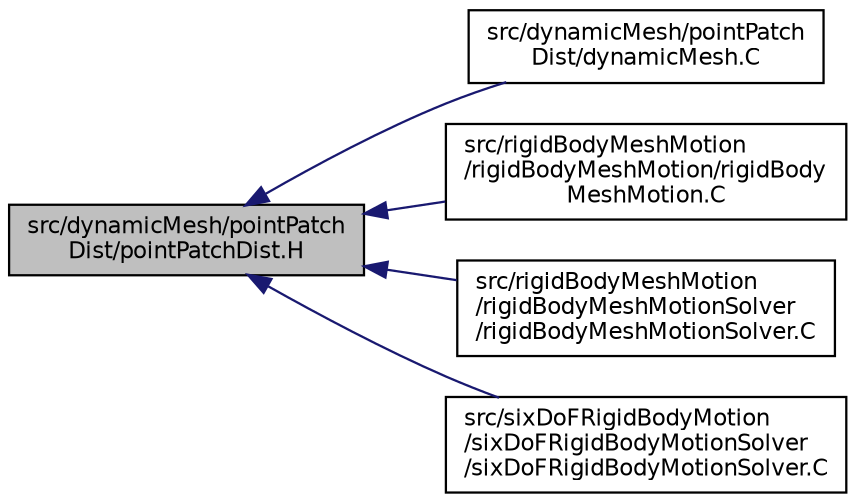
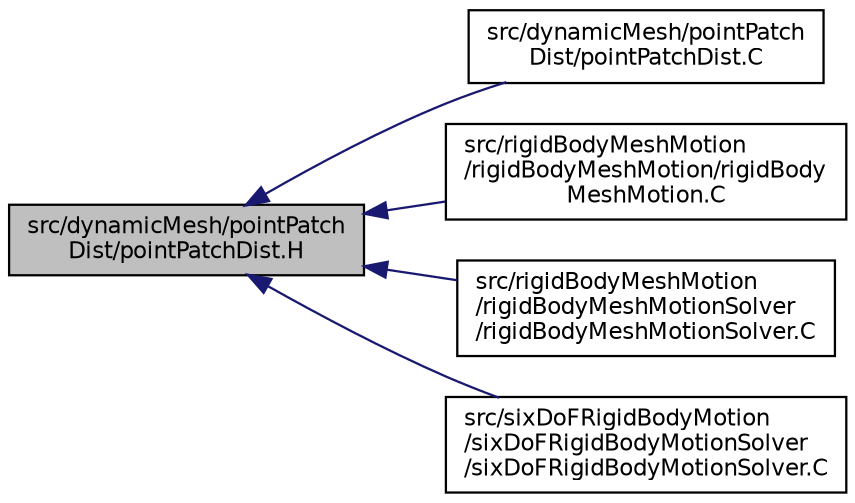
node "src/dynamicMesh/pointPatch Dist/dynamicMesh.C": label "src/dynamicMesh/pointPatch Dist/dynamicMesh.C" -> "src/dynamicMesh/pointPatch Dist/pointPatchDist.C"
